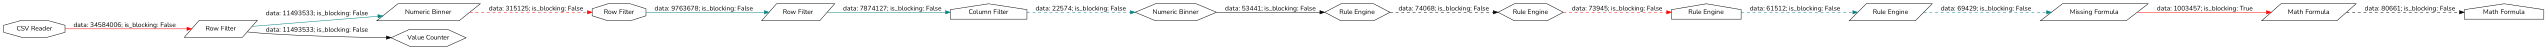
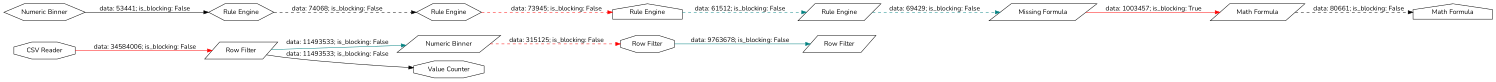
node "Column Filter": removed
node "Value Counter": shape hexagon -> octagon
